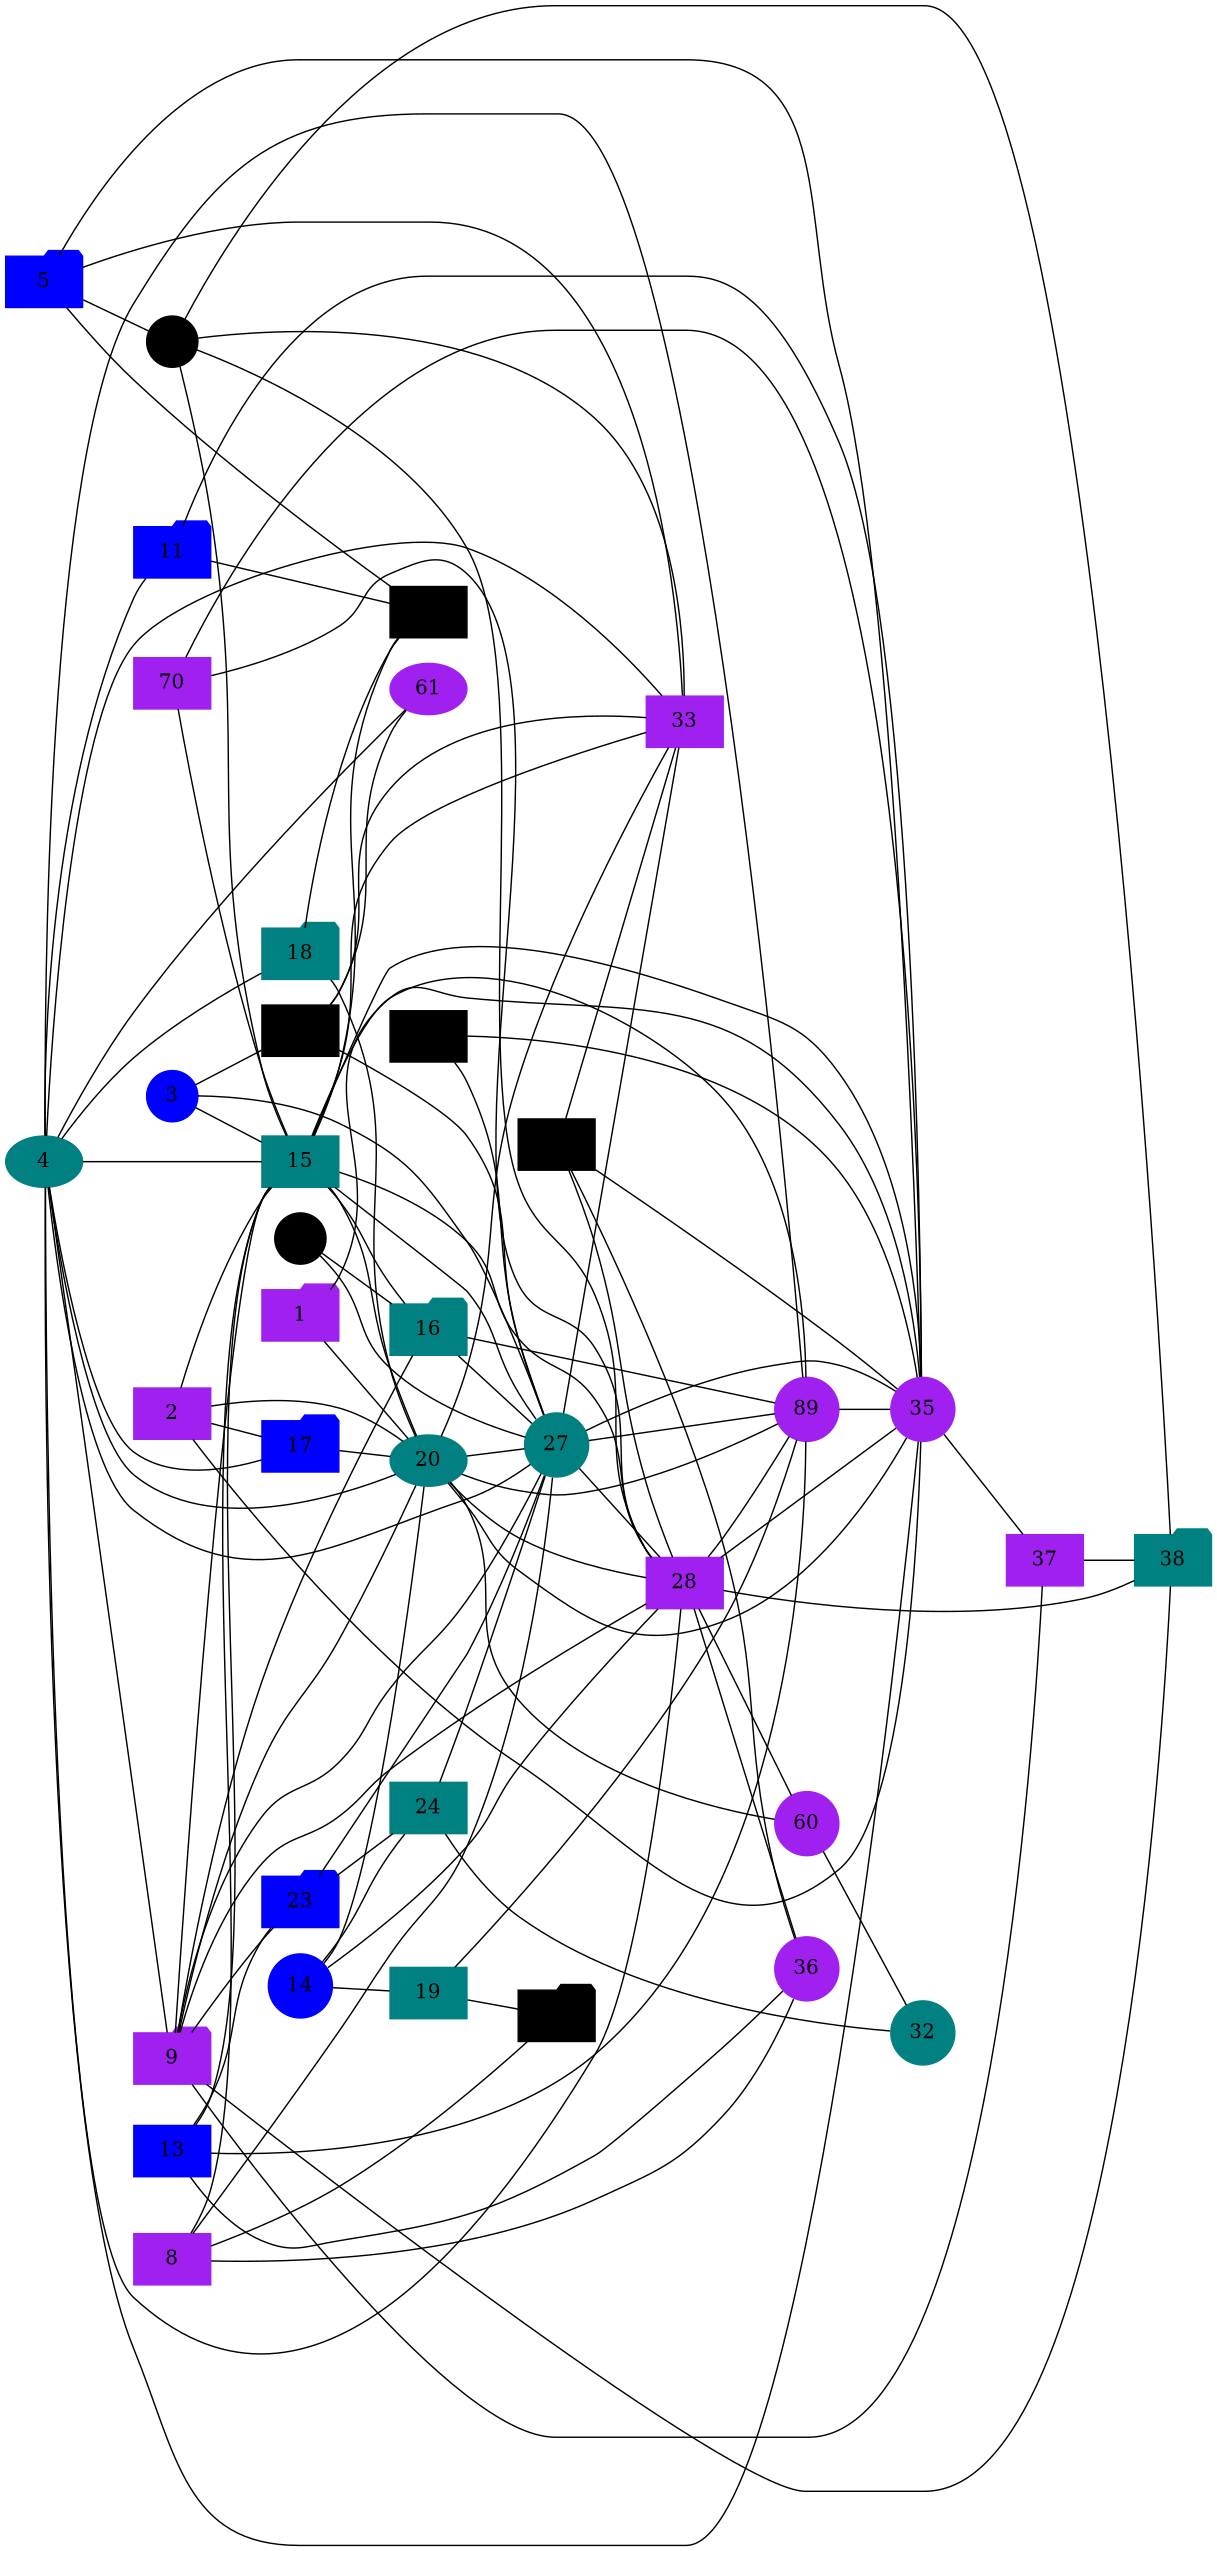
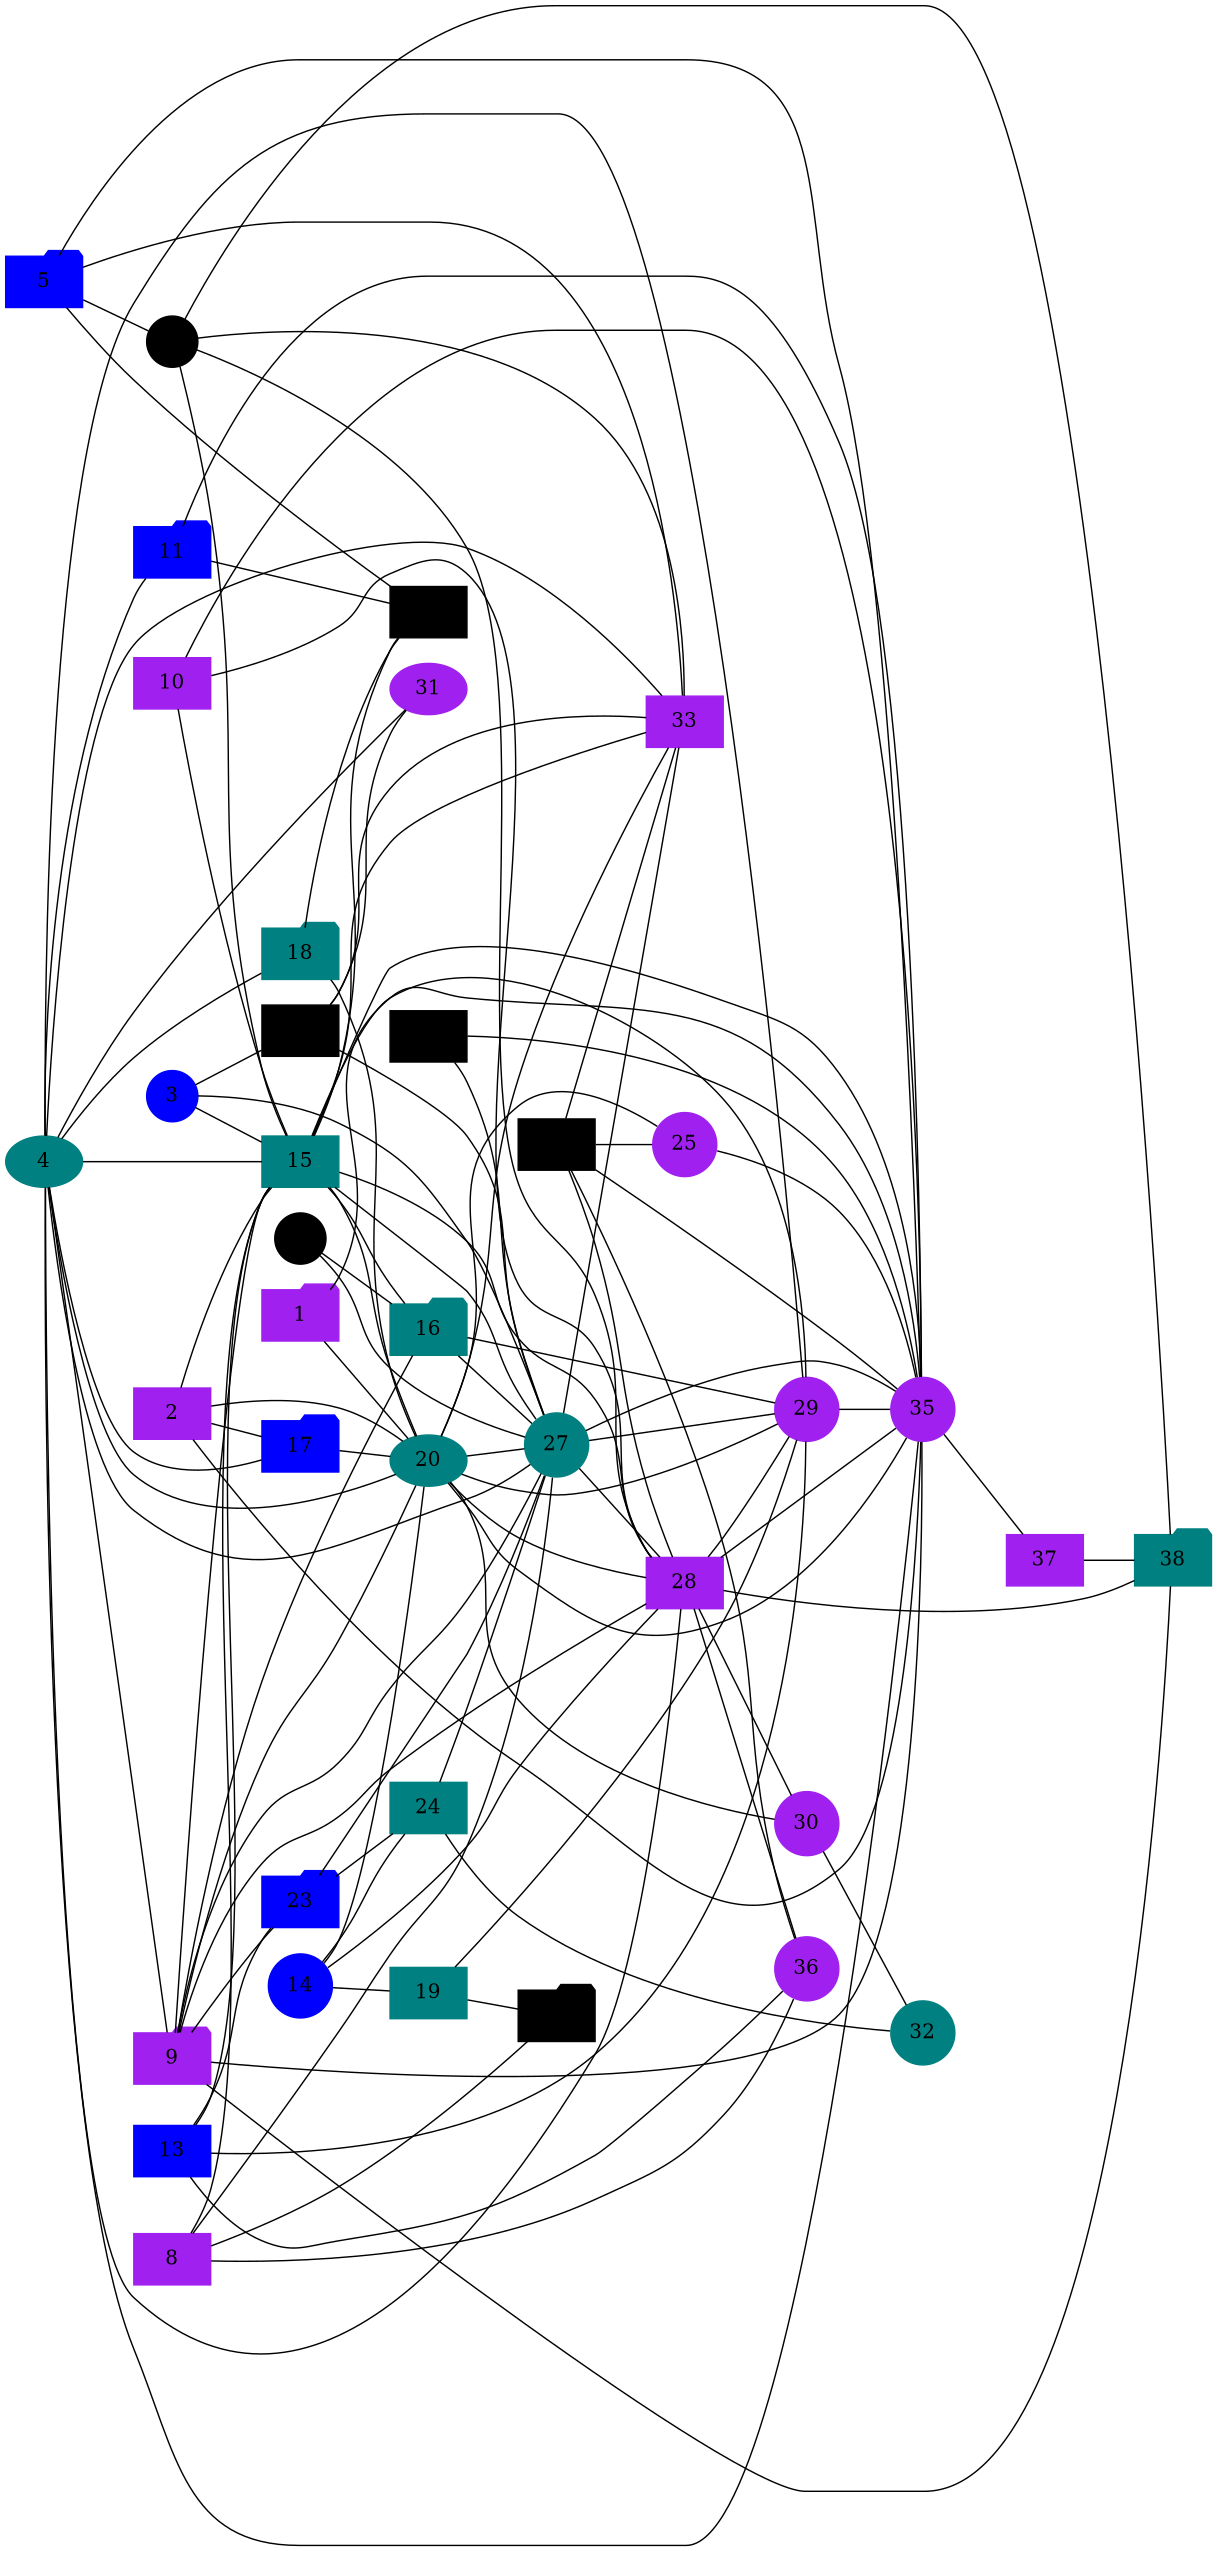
node "70": label "70" -> "10"
node "61": label "61" -> "31"
node "25": added
node "89": label "89" -> "29"
node "60": label "60" -> "30"
edge "37" -- "9": now "35" -- "9"
